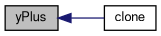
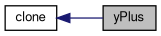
edge "clone" -> "yPlus": reversed
